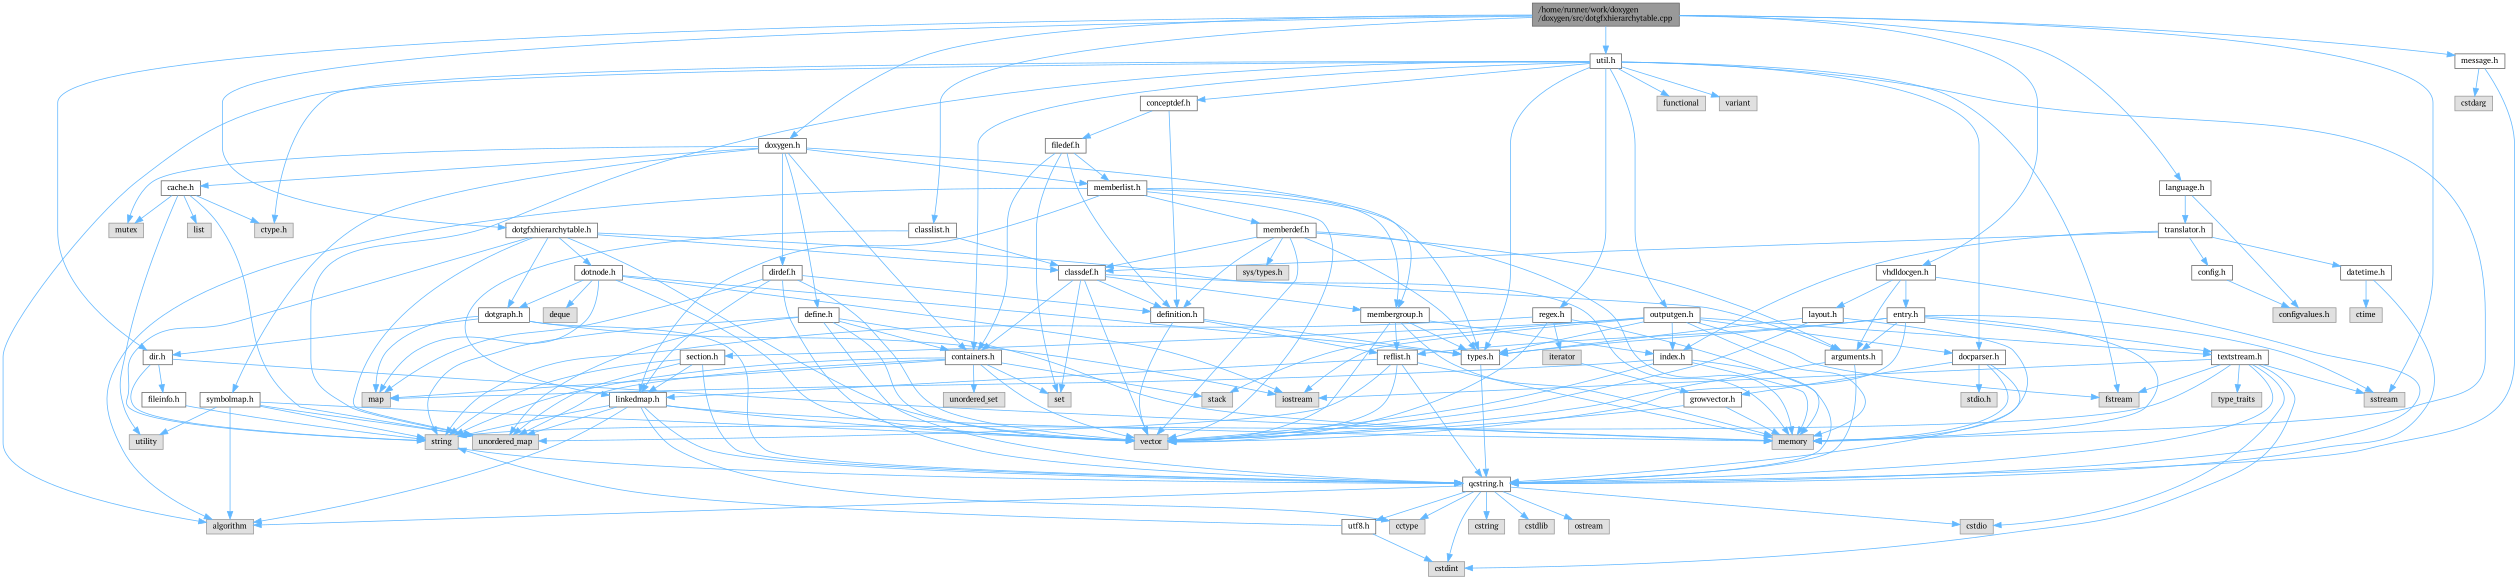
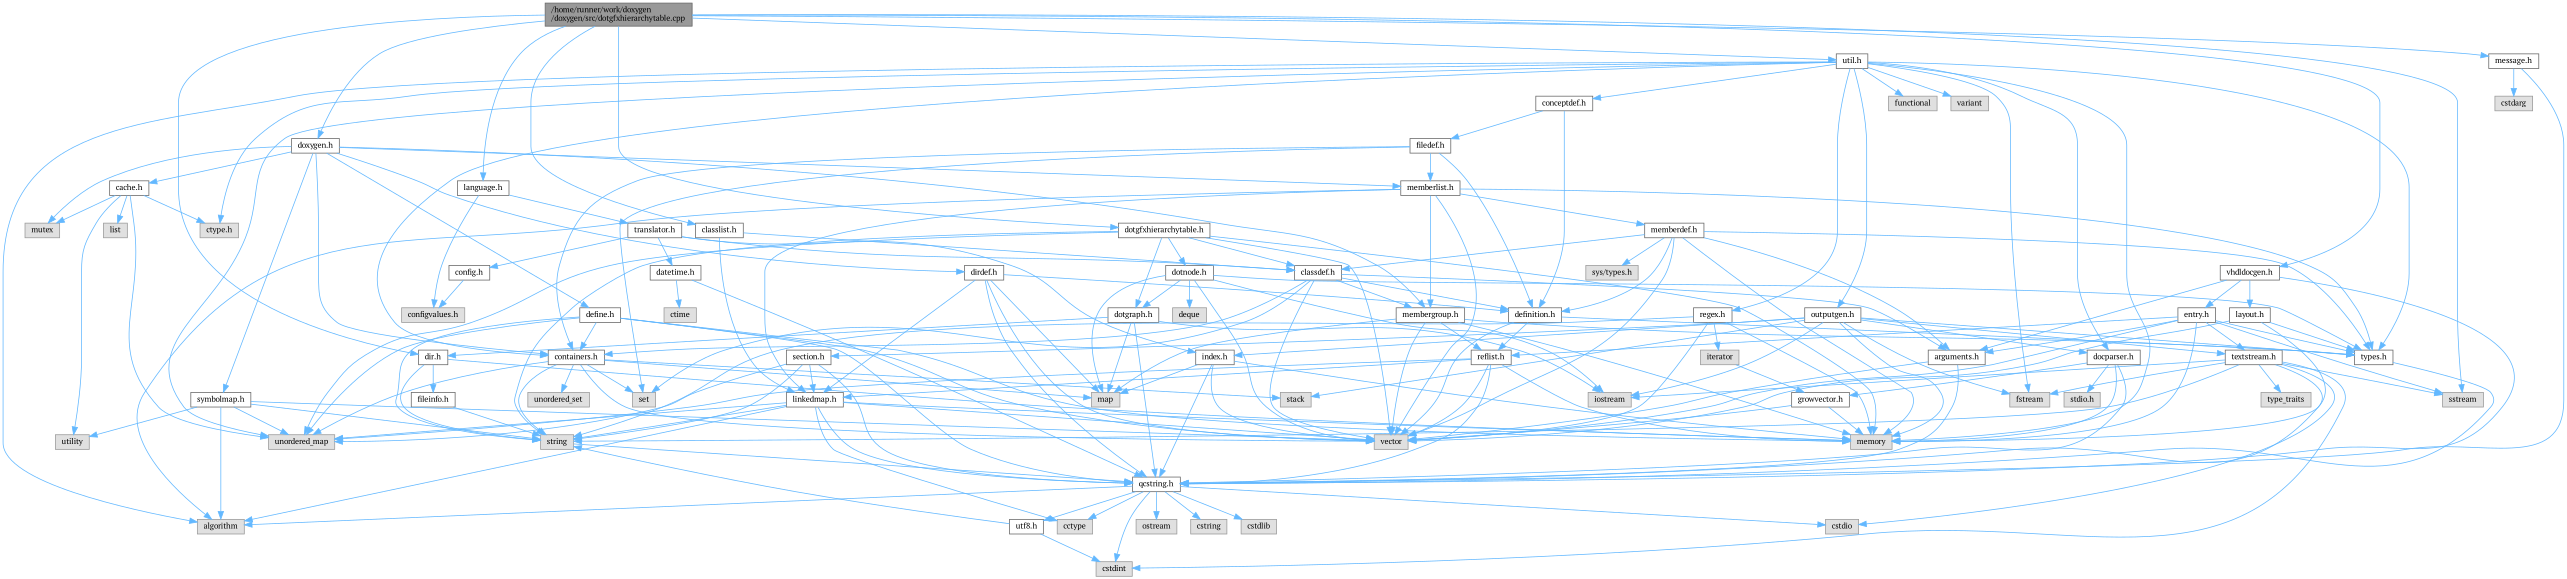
edge "membergroup.h" -> "index.h": now "membergroup.h" -> "map"
